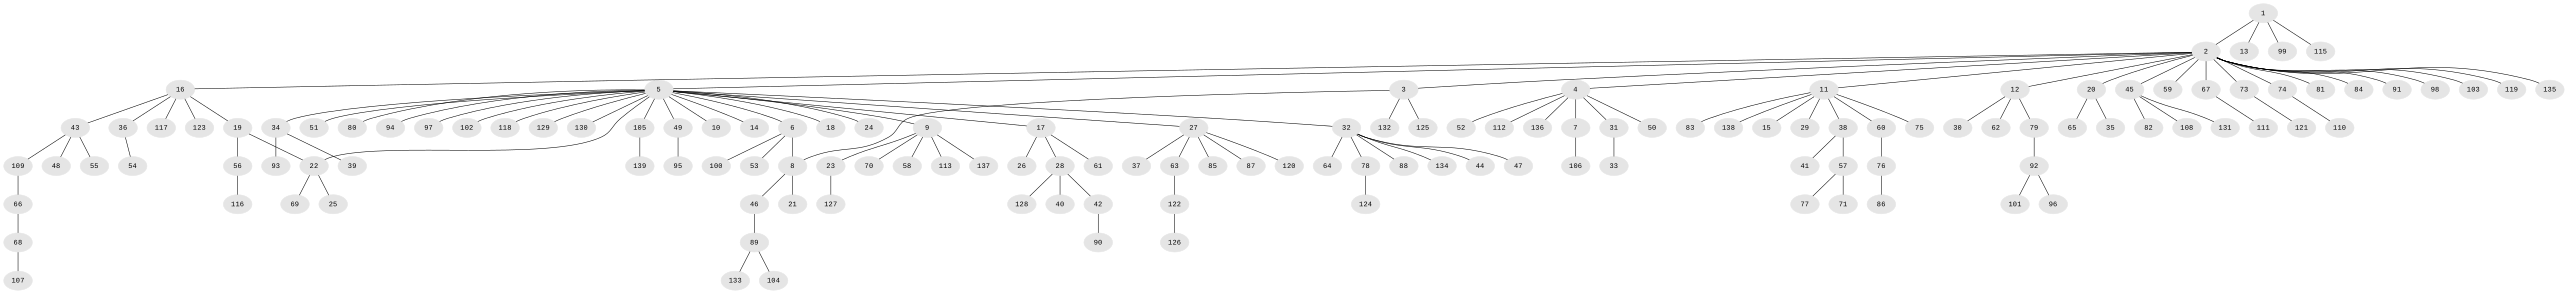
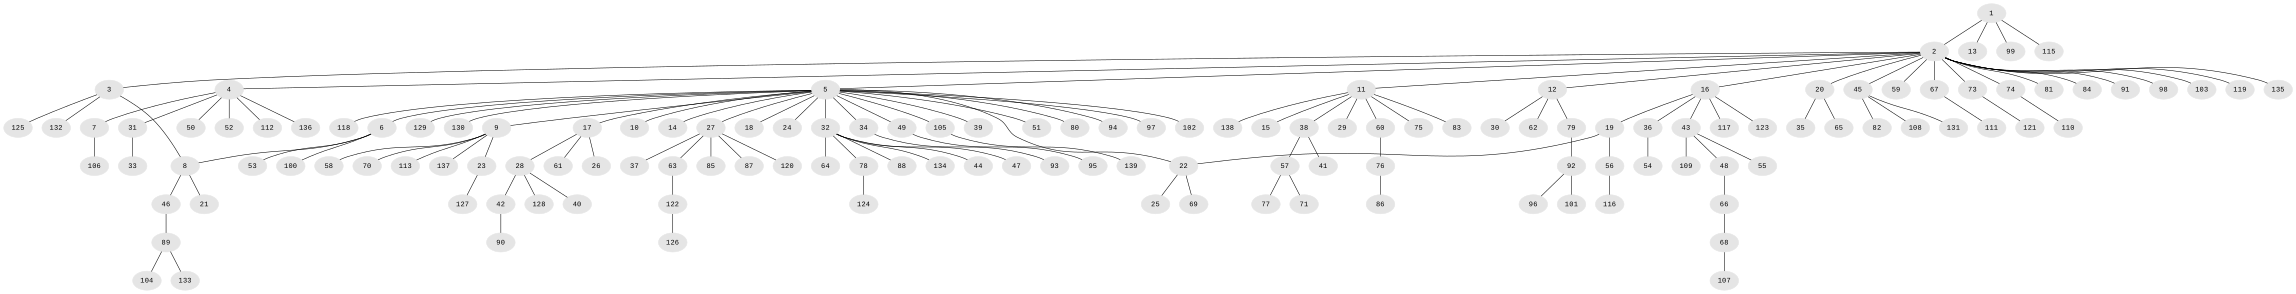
edge "34" -- "39": now "5" -- "39"
edge "109" -- "66": now "48" -- "66"
